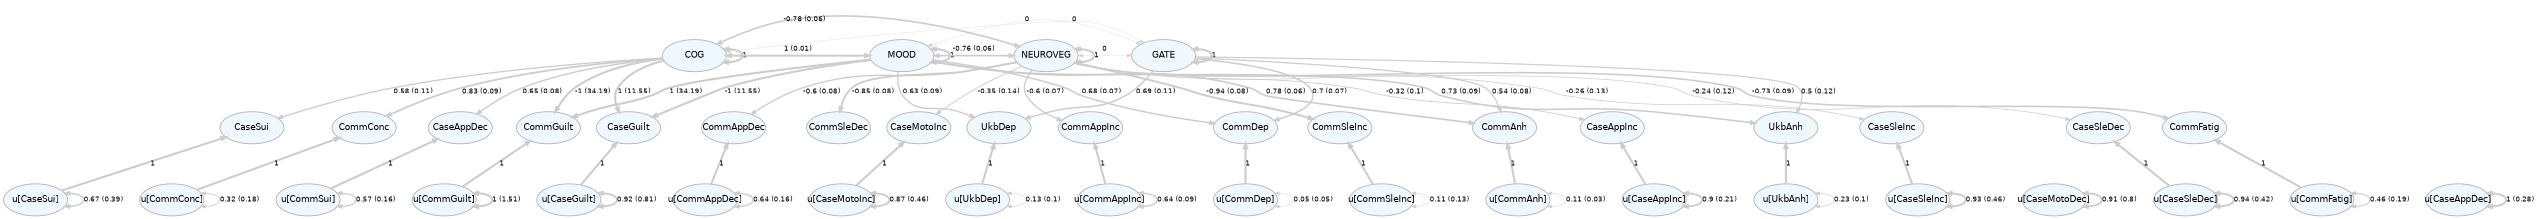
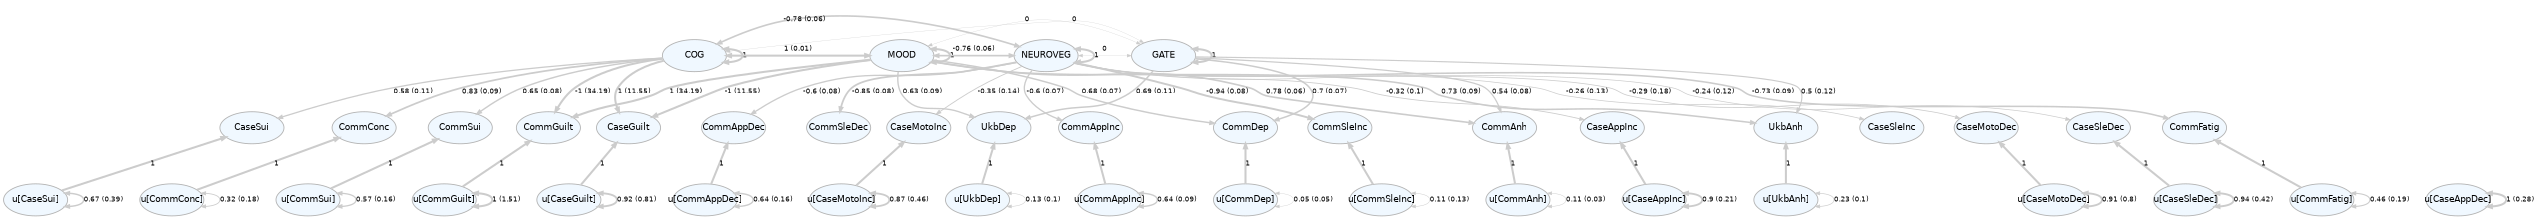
node "CaseAppDec": label "CaseAppDec" -> "CommSui"
node "CaseMotoDec": added
node "u[CaseSleInc]": removed
